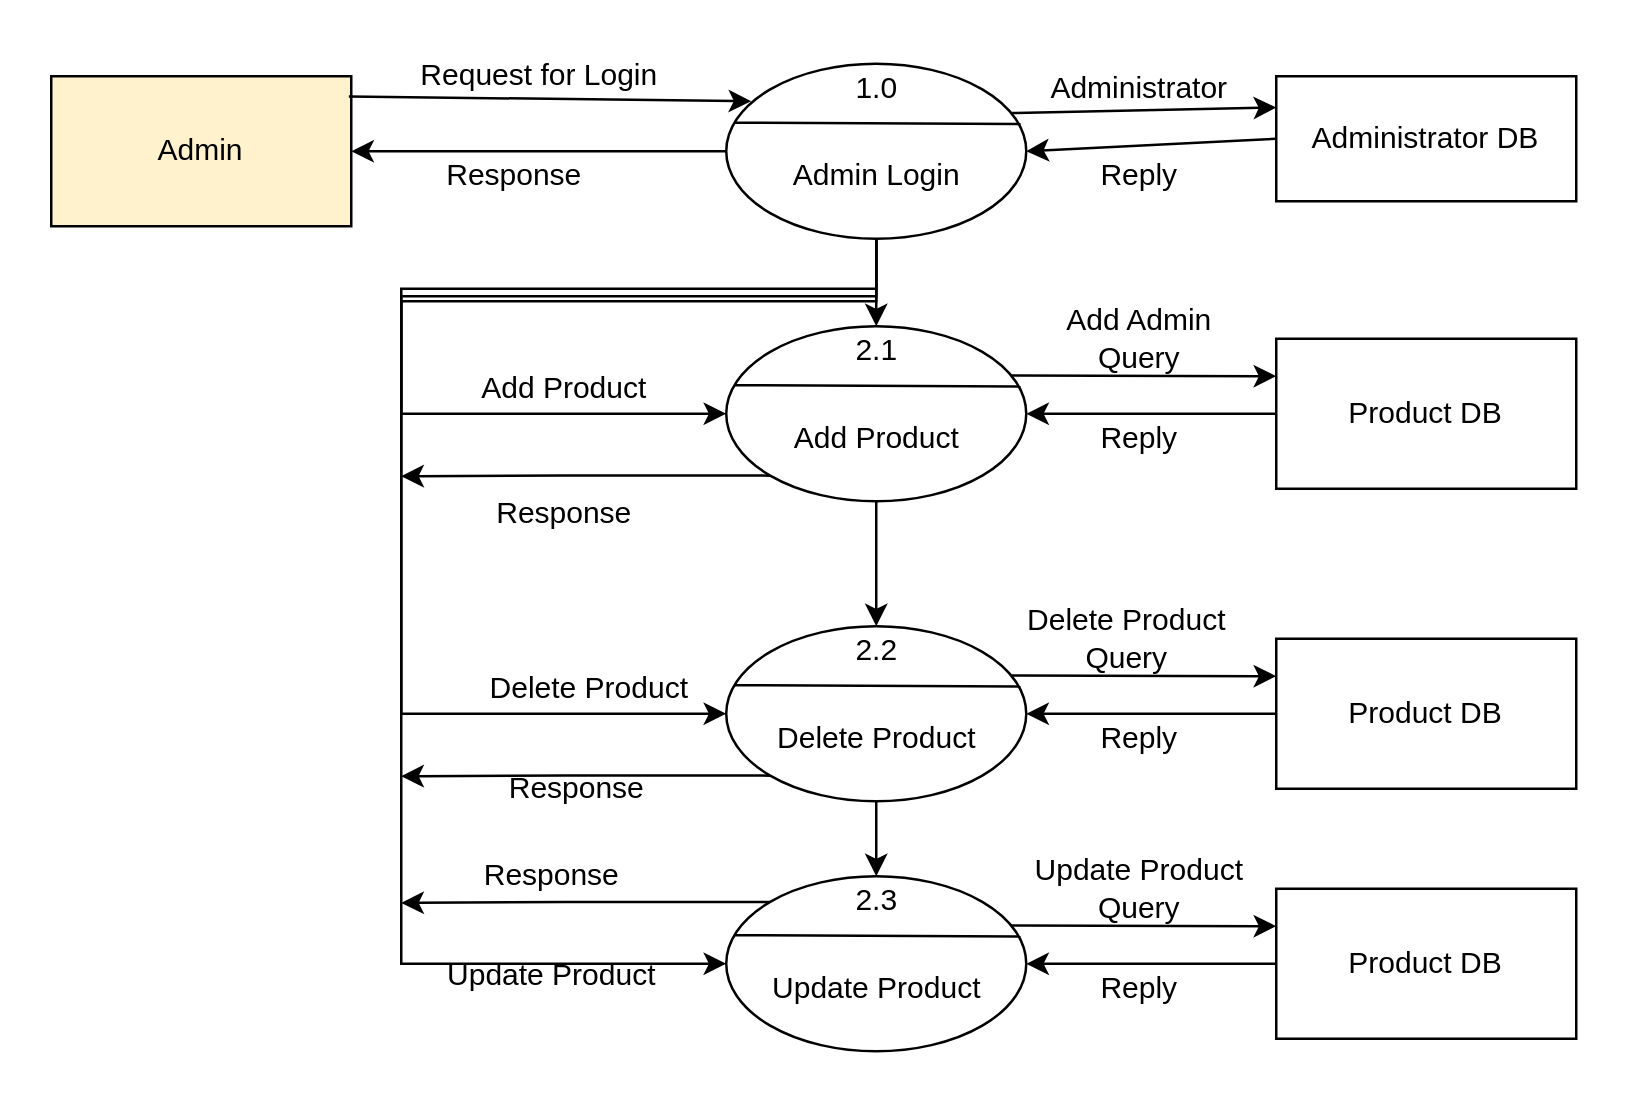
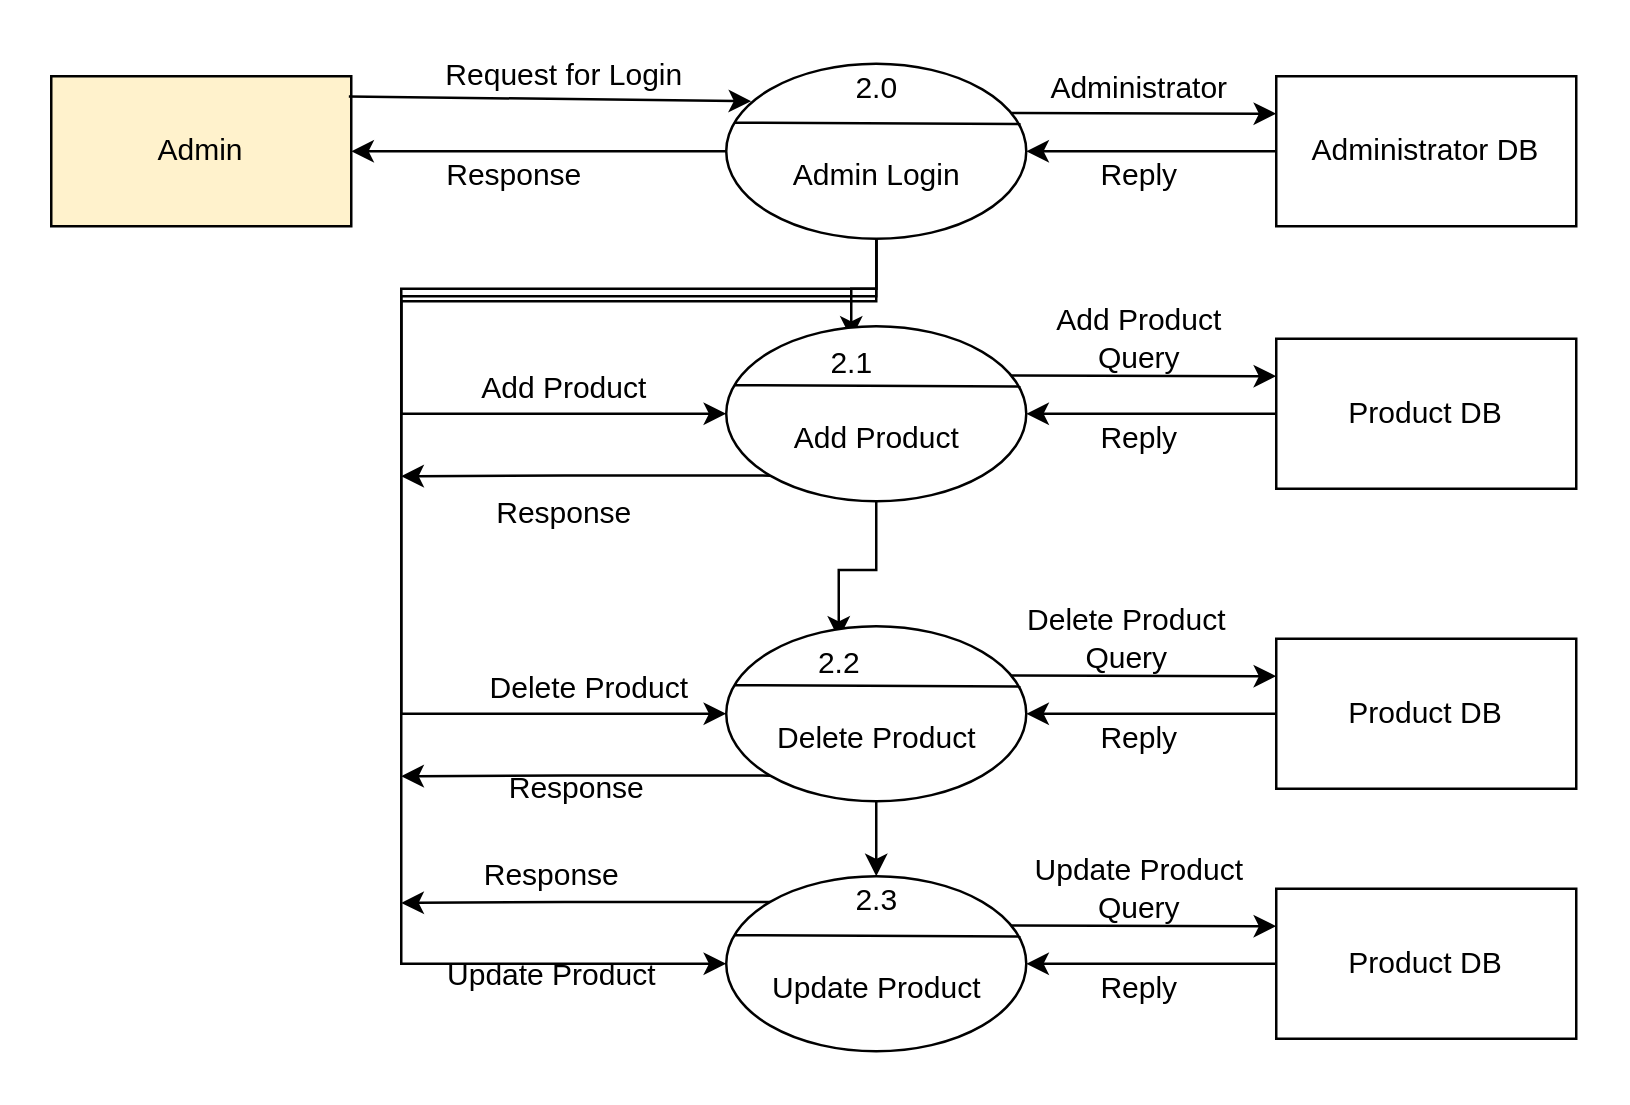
node "Request for Login": moved (539, 76) -> (564, 76)
node "1.0": label "1.0" -> "2.0"
node "Administrator DB": size 300x125 -> 300x150
node "Add Admin Query": label "Add Admin Query" -> "Add Product Query"
node "2.1": moved (876, 351) -> (851, 364)
node "2.2": moved (876, 651) -> (839, 664)
